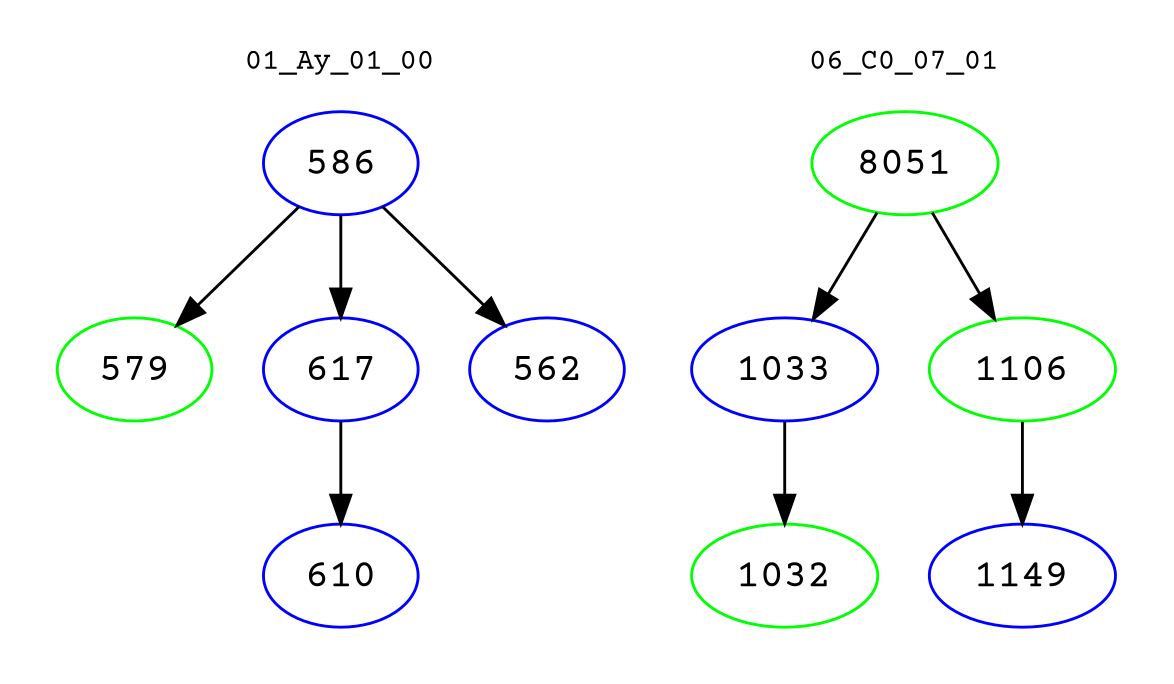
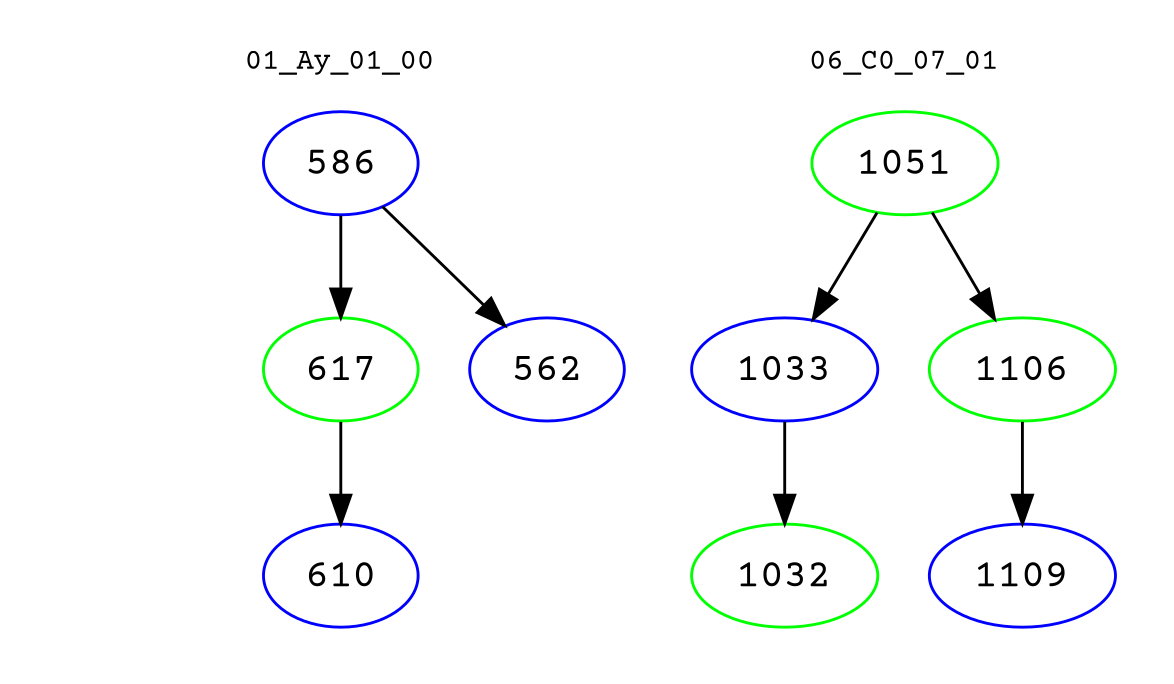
node "8051": label "8051" -> "1051"
node "579": removed
node "617": color blue -> green
node "1149": label "1149" -> "1109"
